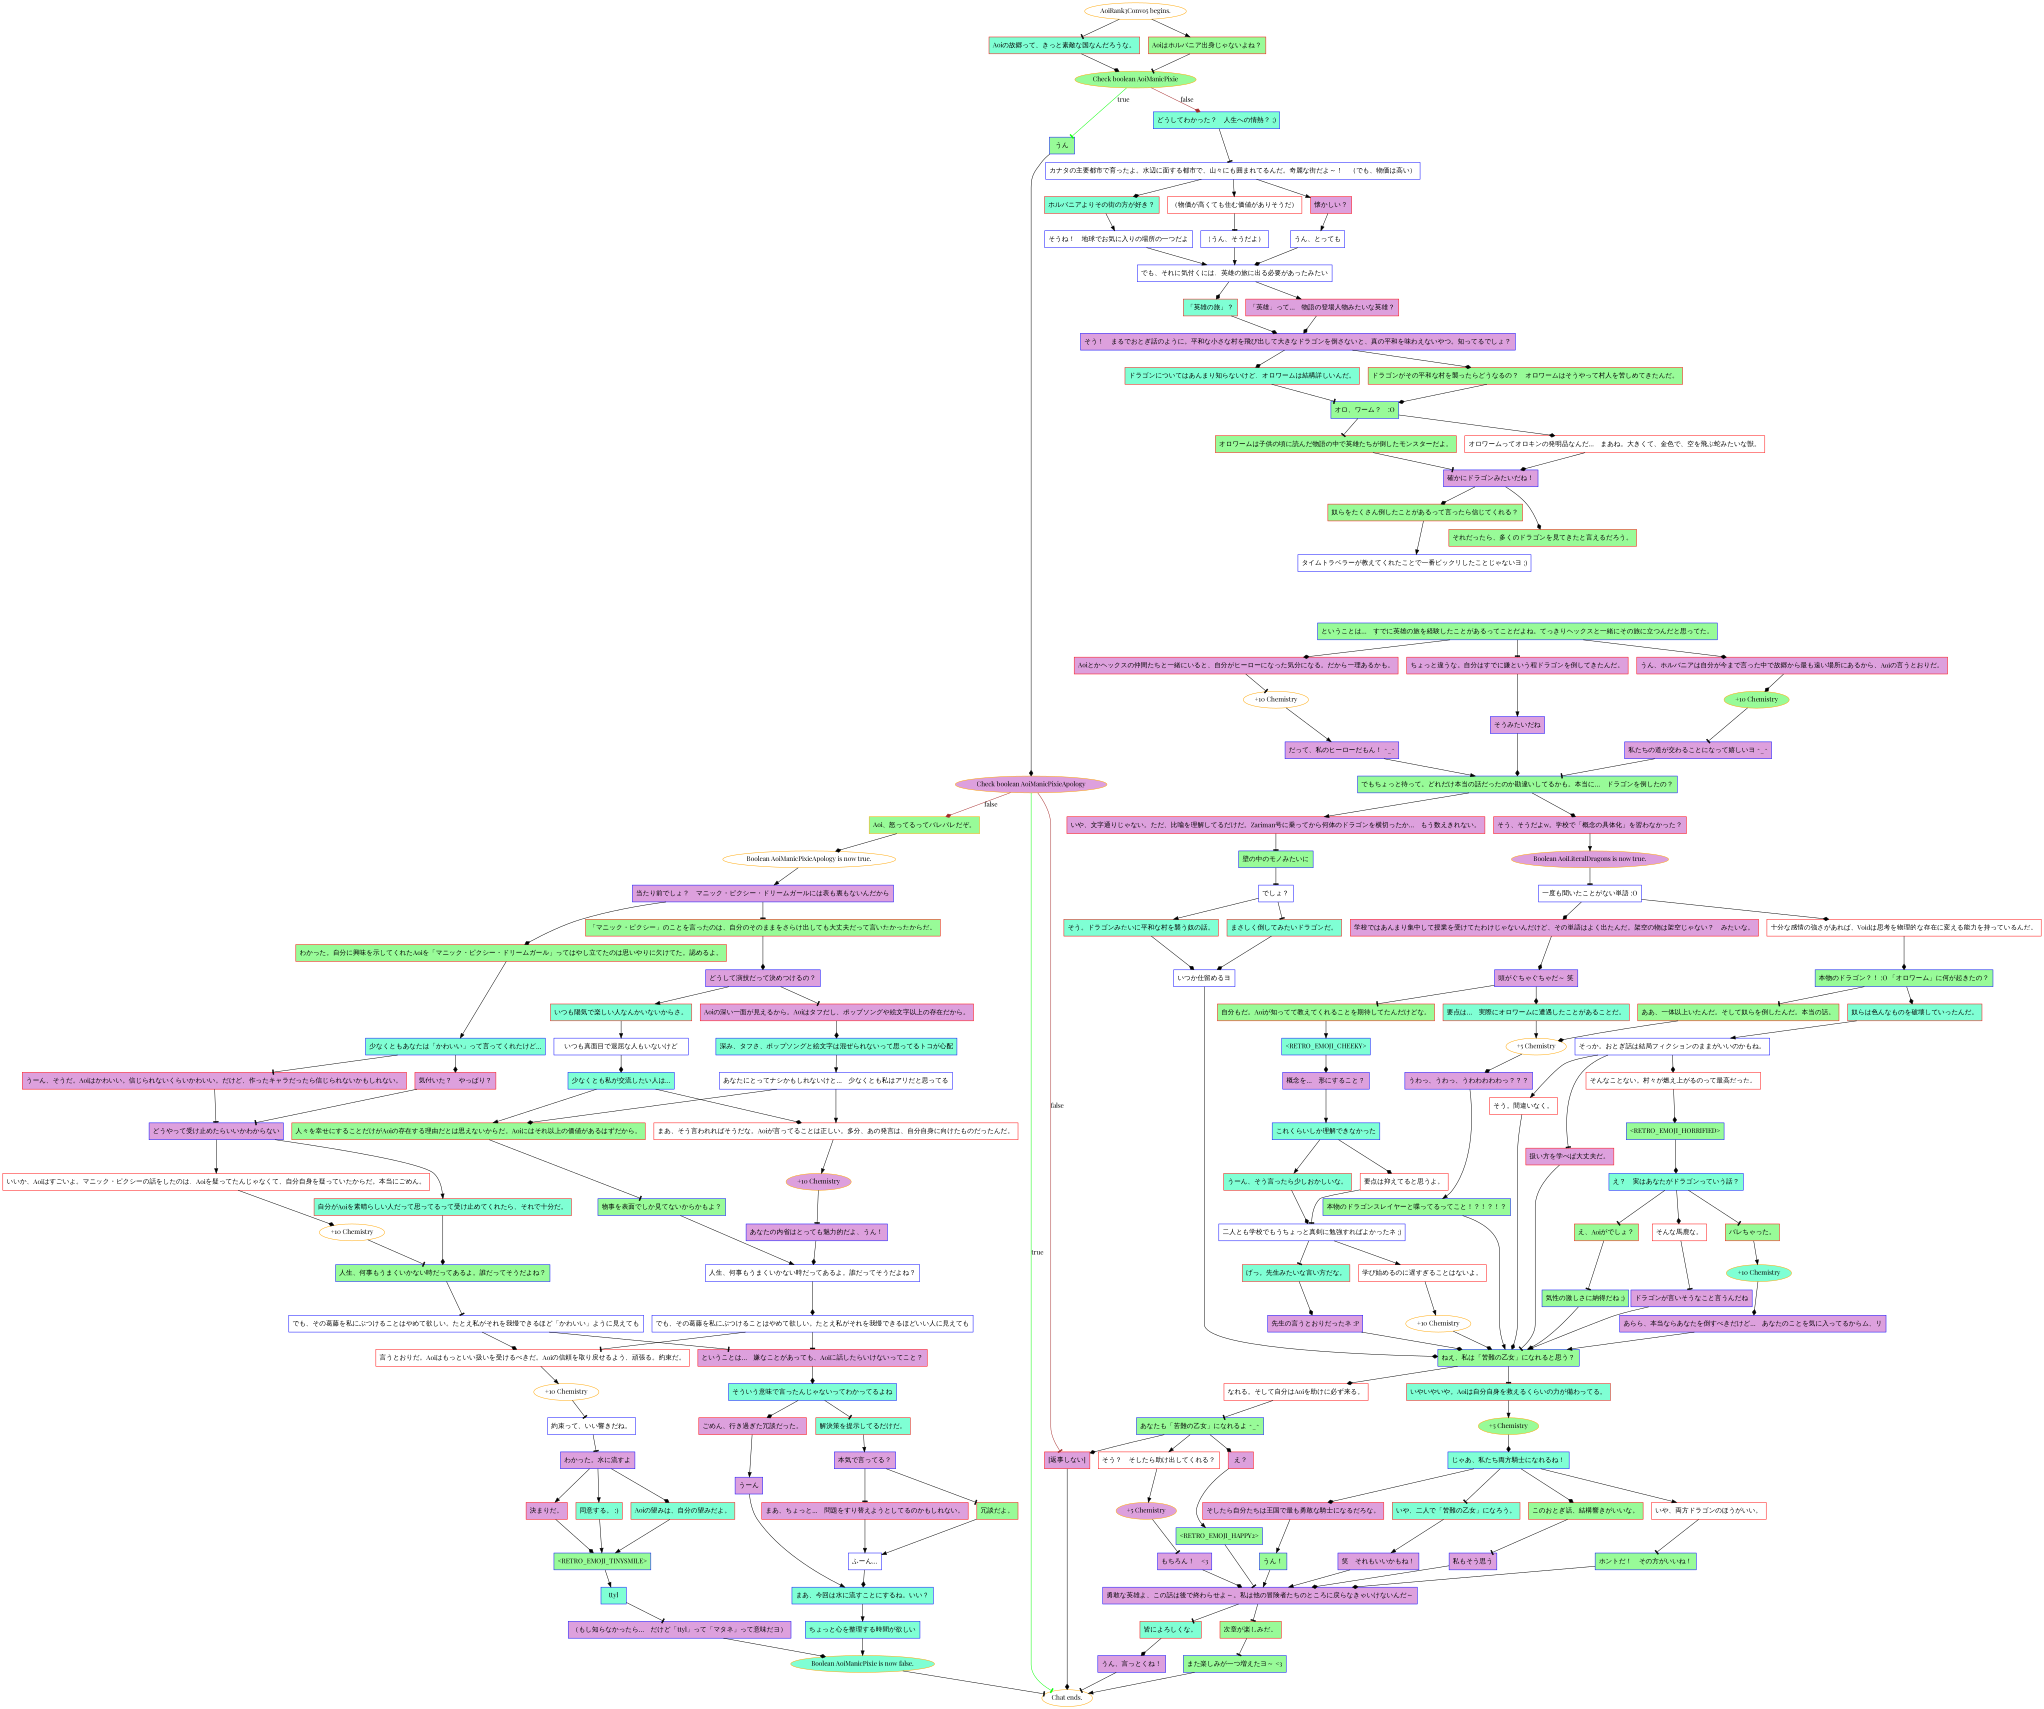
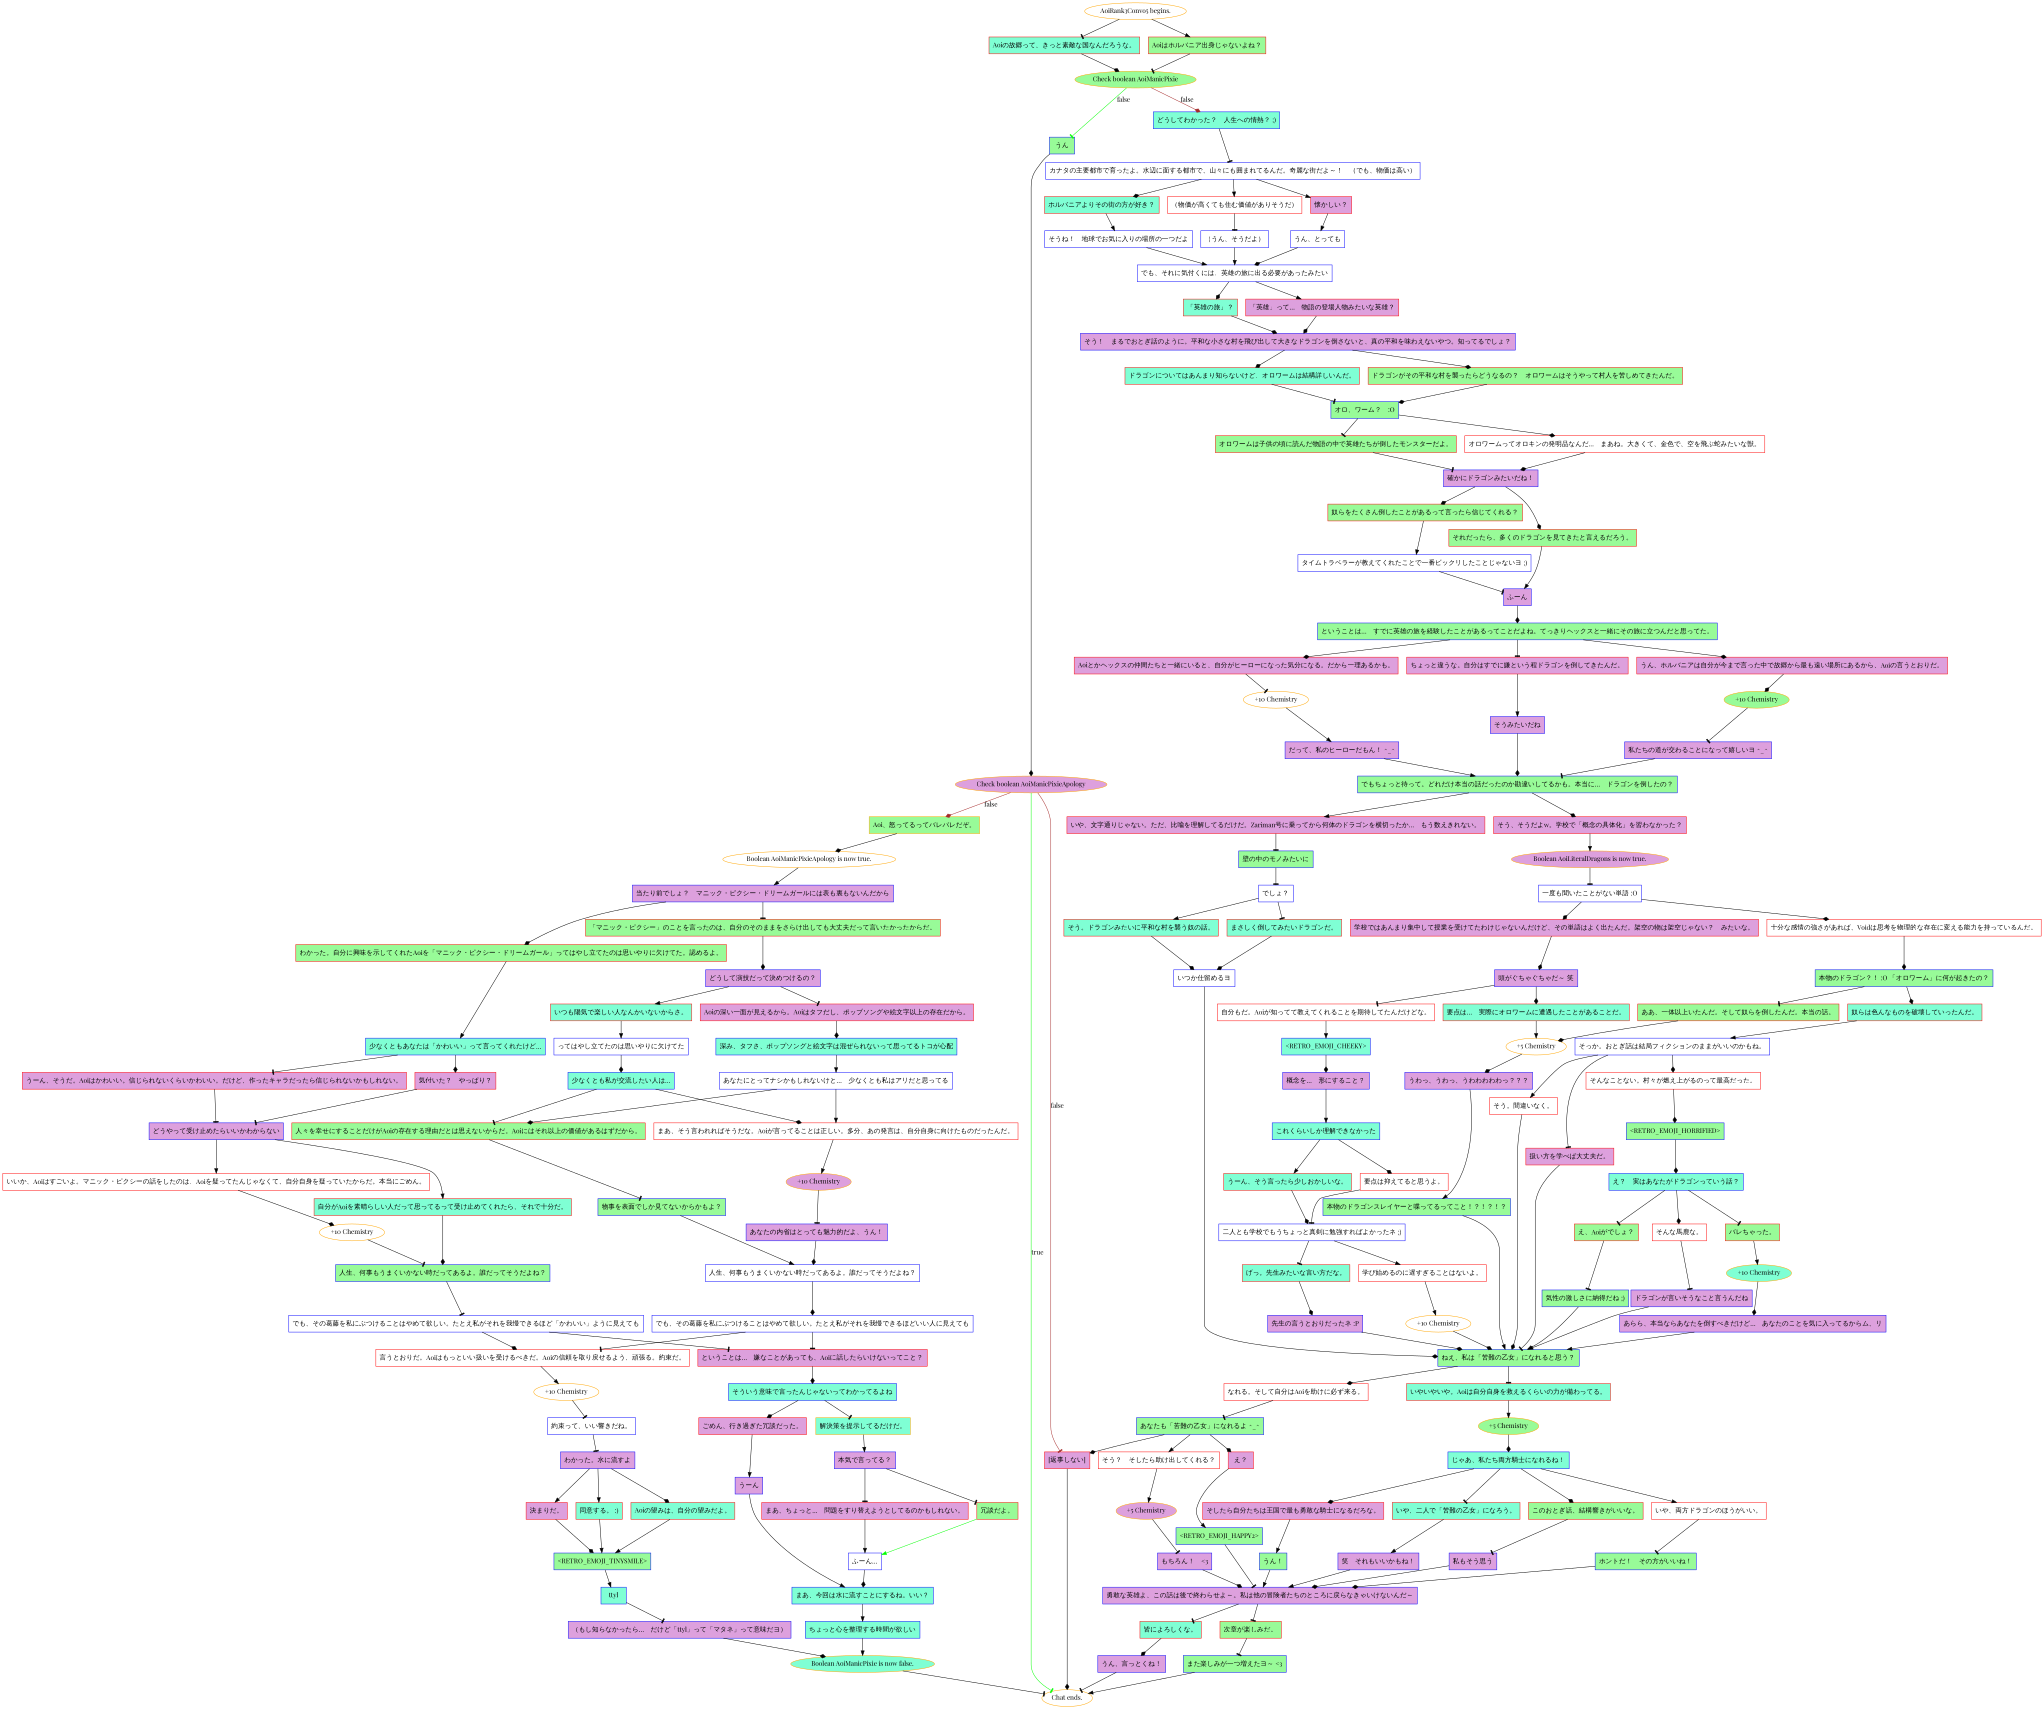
edge "Check boolean AoiManicPixie" -> "うん": label "true" -> "false"
node "ふーん": added
node "自分もだ。Aoiが知ってて教えてくれることを期待してたんだけどな。": fillcolor palegreen -> white
node "いつも真面目で退屈な人もいないけど": label "いつも真面目で退屈な人もいないけど" -> "ってはやし立てたのは思いやりに欠けてた"
edge "少なくとも私が交流したい人は…" -> "人々を幸せにすることだけがAoiの存在する理由だとは思えないからだ。Aoiにはそれ以上の価値があるはずだから。": arrowhead normal -> tee
node "解決策を提示してるだけだ。": color red -> orange
edge "冗談だよ。" -> "ふーん…": color black -> green
